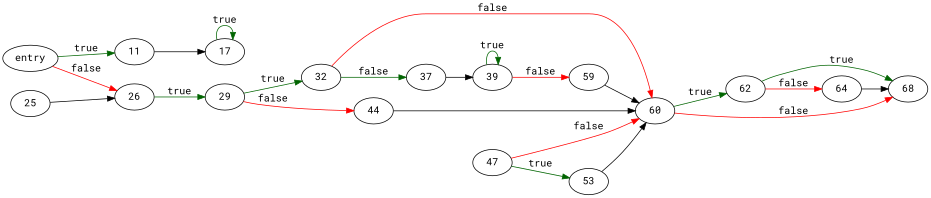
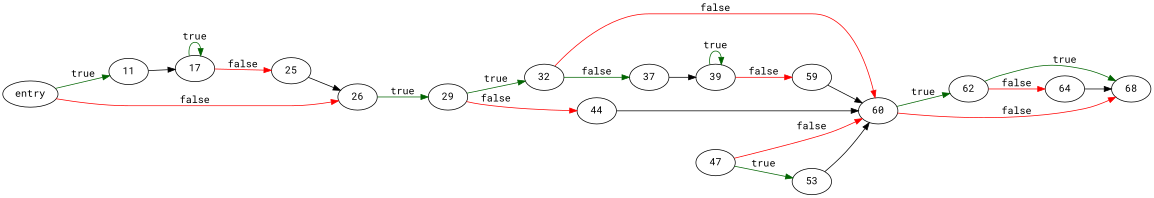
edge "17" -> "25": added, label "false"
